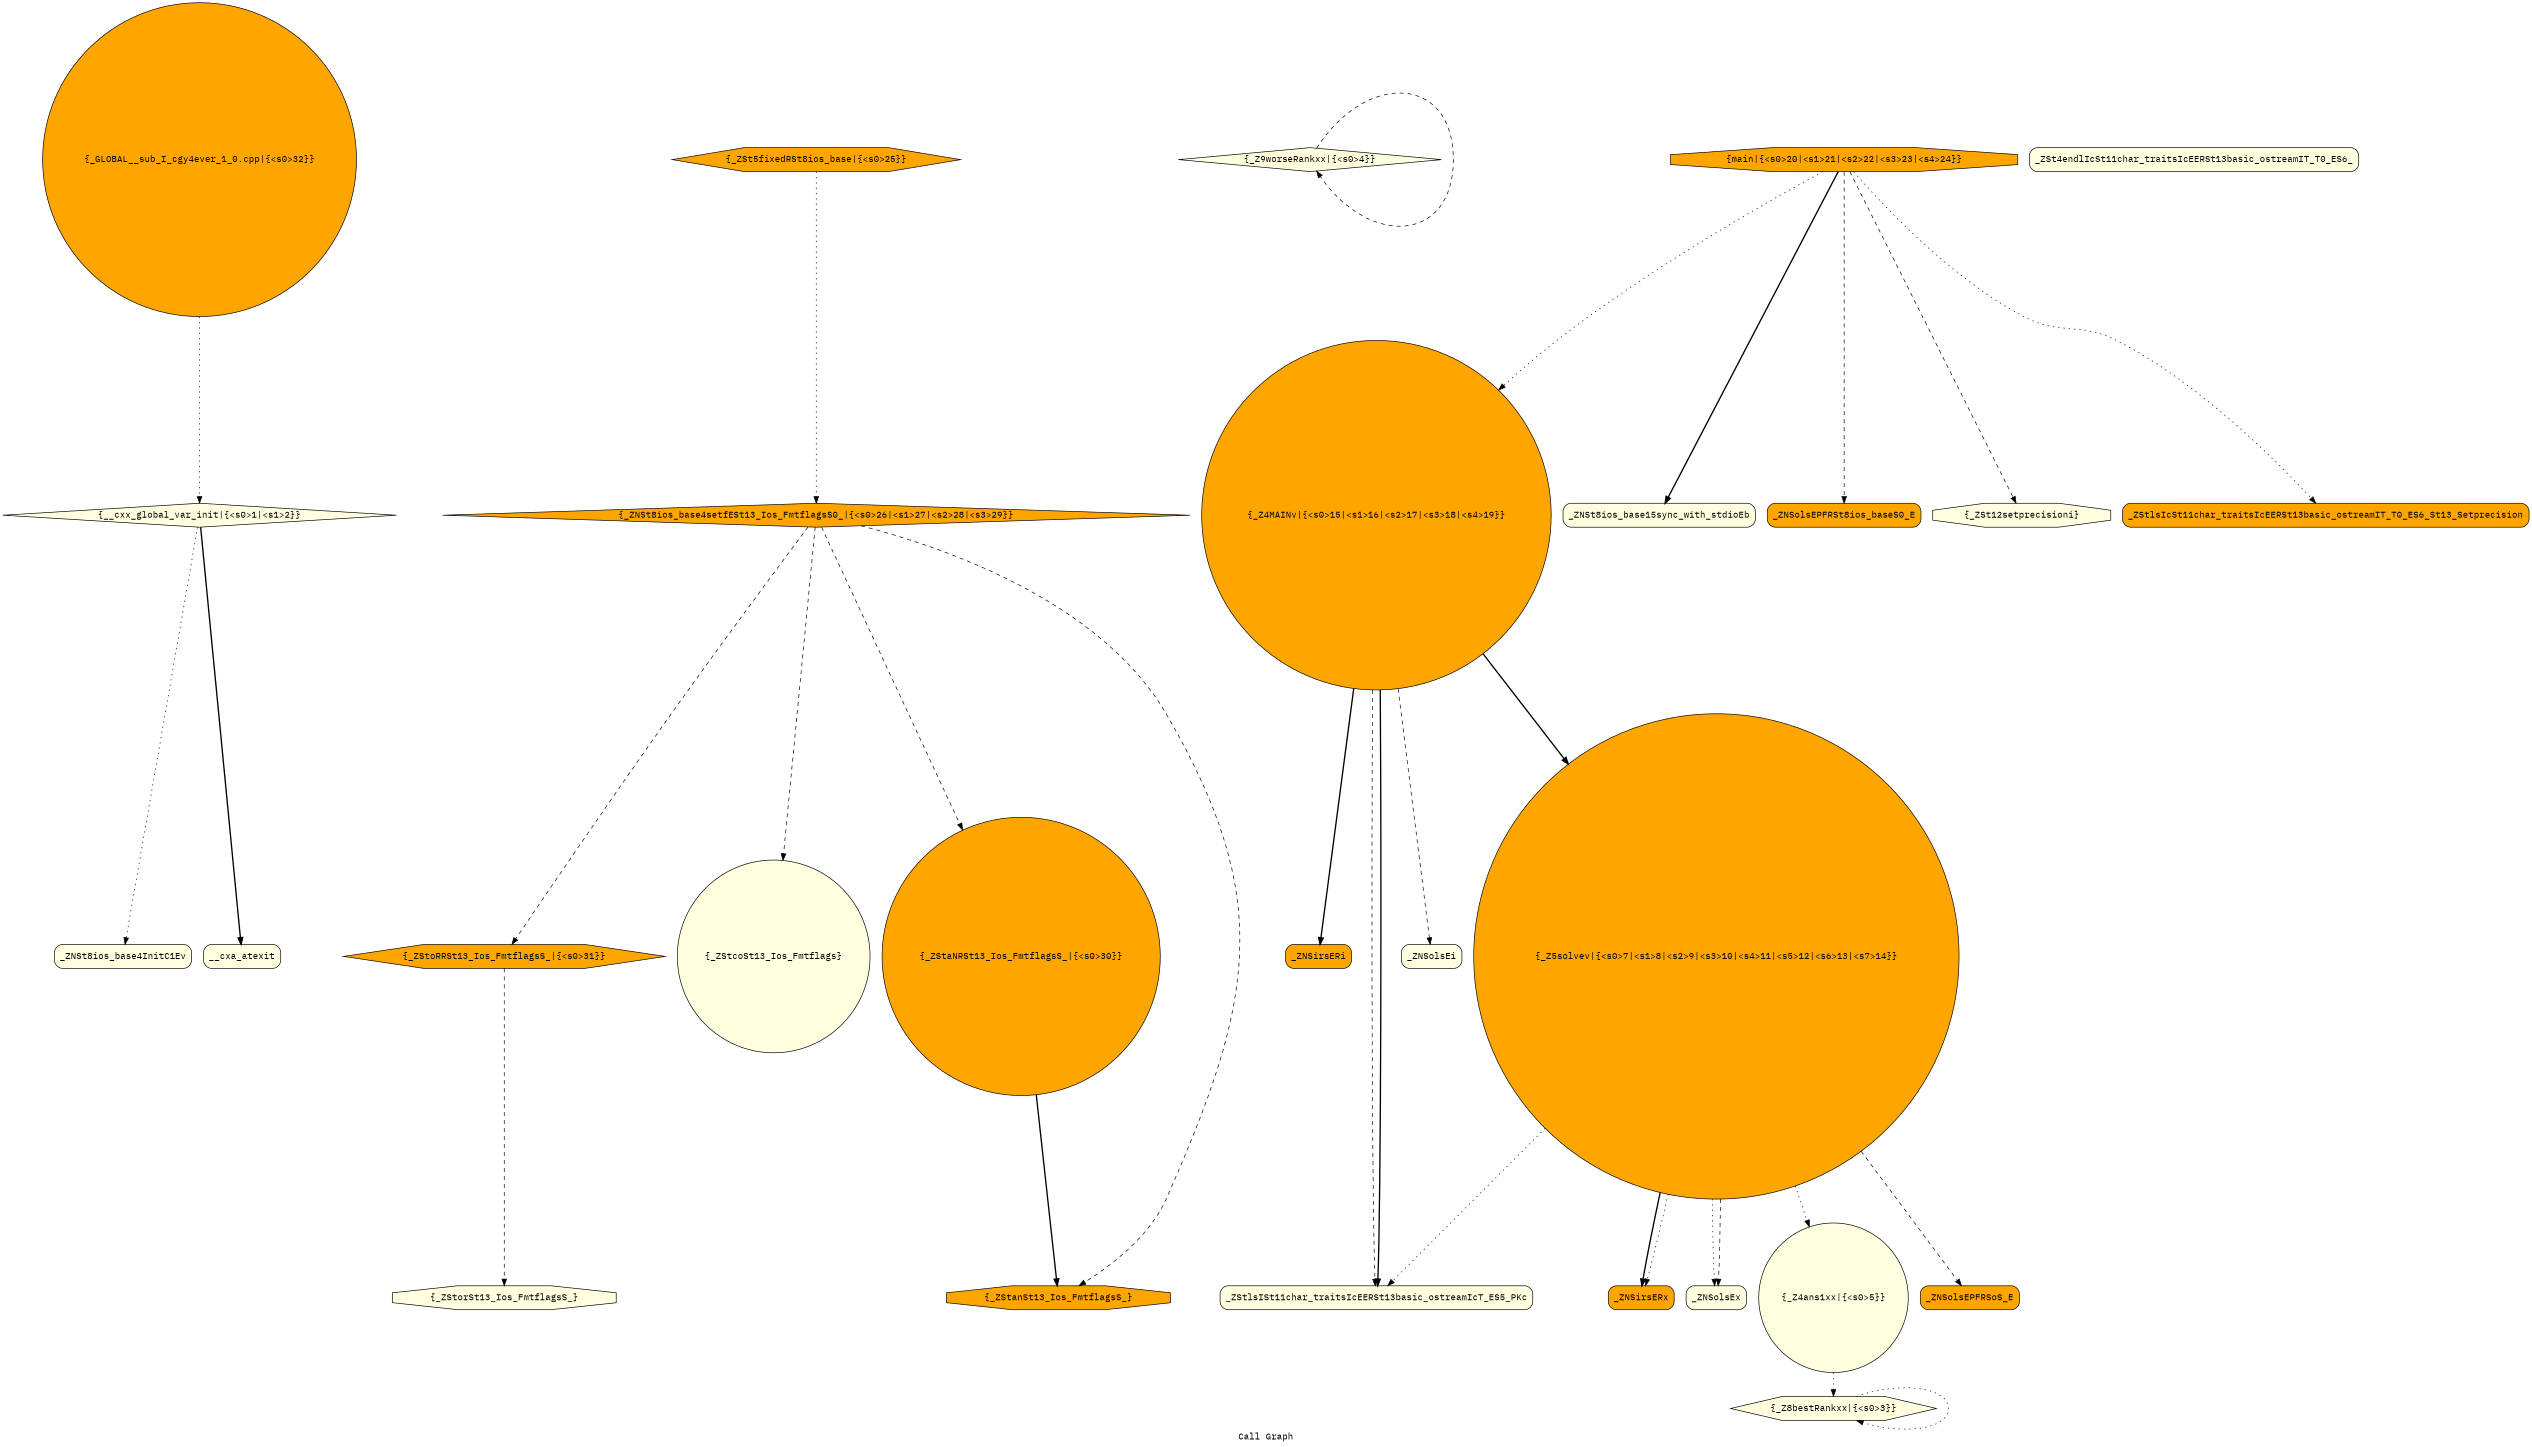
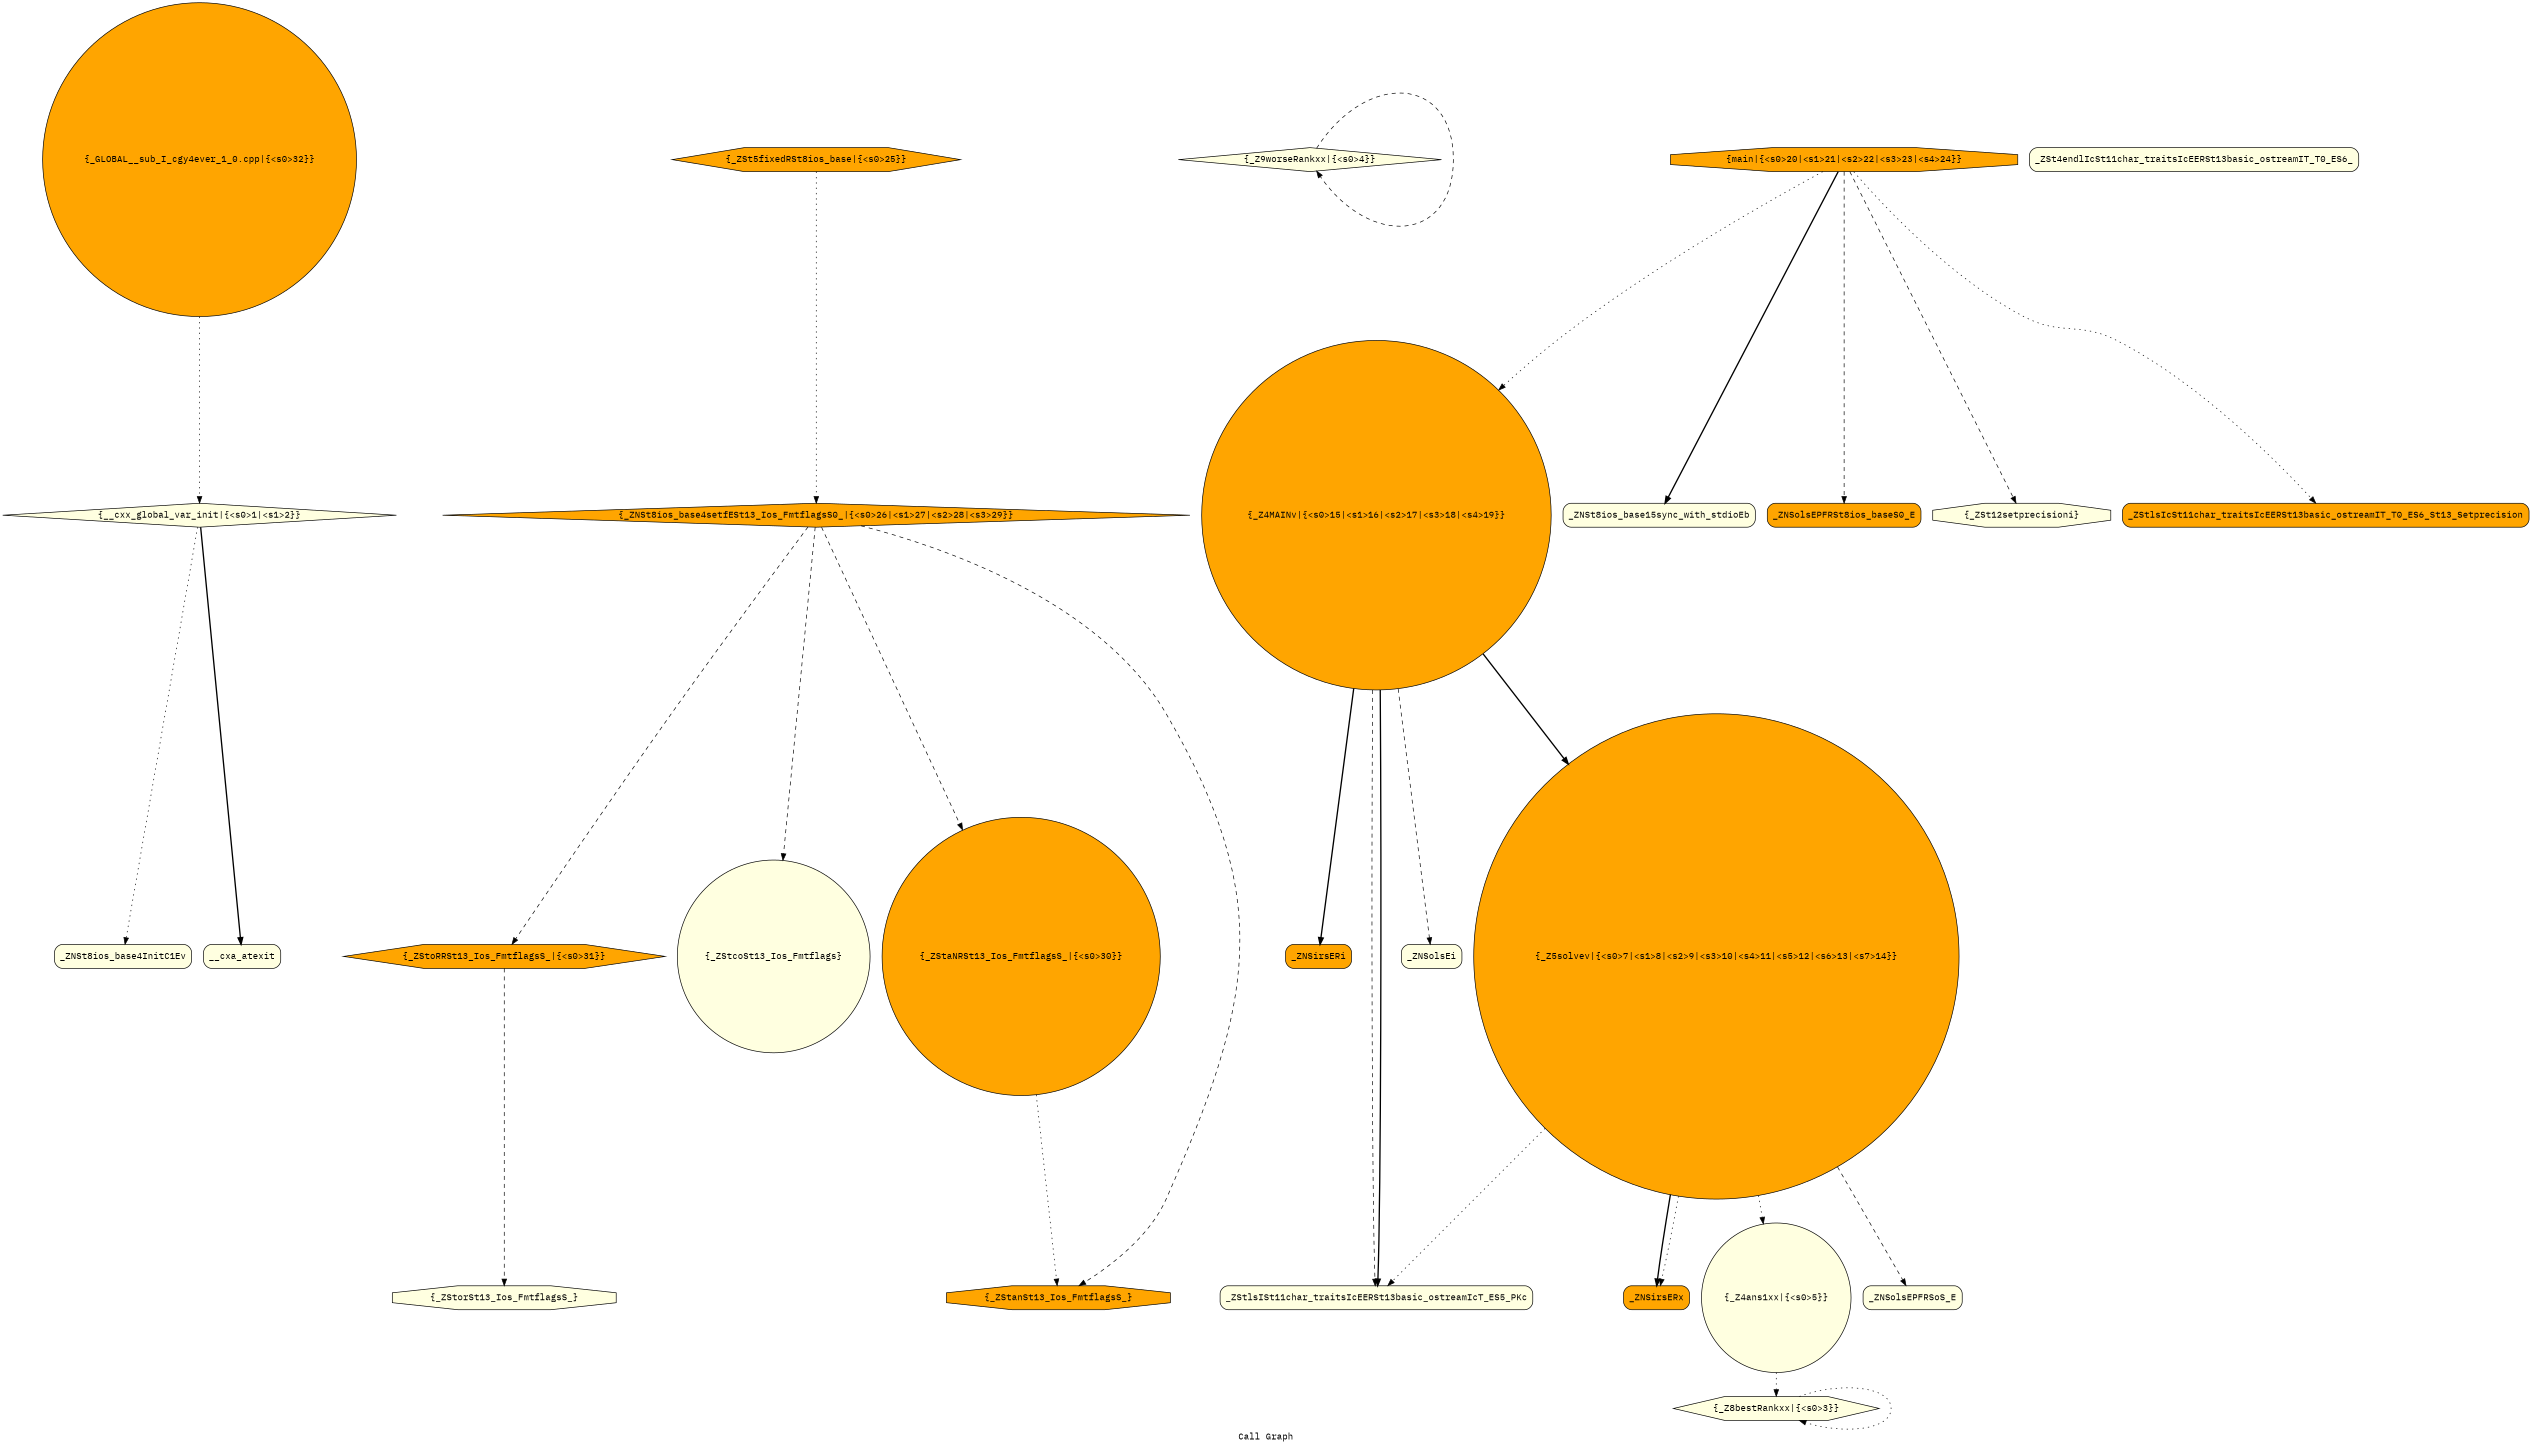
edge "{_ZStaNRSt13_Ios_FmtflagsS_|{<s0>30}}" -> "{_ZStanSt13_Ios_FmtflagsS_}": style bold -> dotted
node "_ZNSolsEx": removed
node "_ZNSolsEPFRSoS_E": fillcolor orange -> lightyellow
